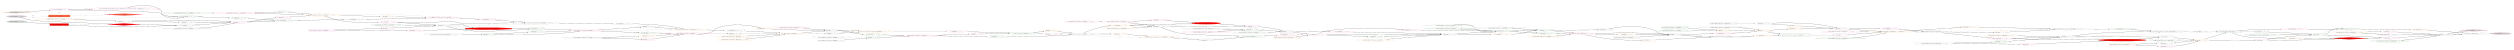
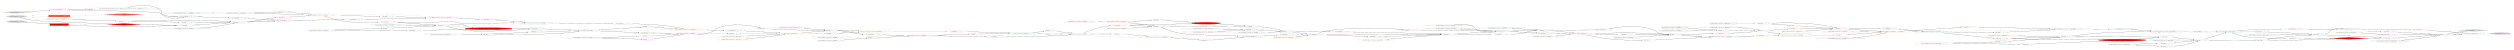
node "UnsupportedOperationException e@@@94@@@['0', '0', '1']": added
